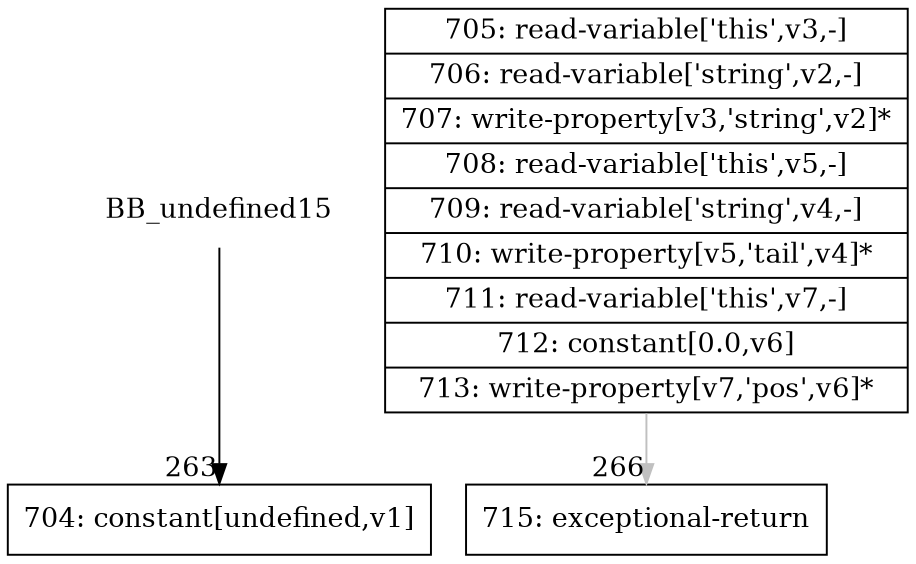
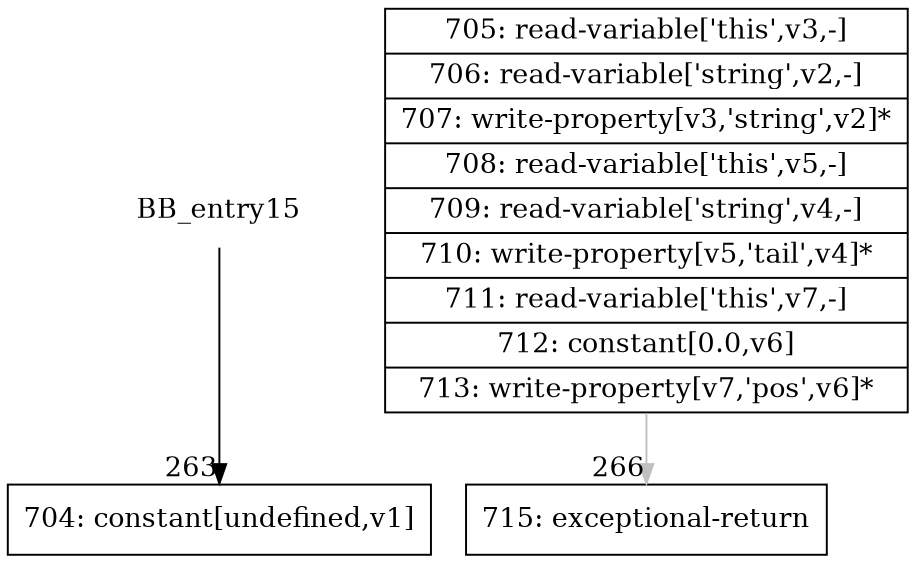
node "BB_undefined15": label "BB_undefined15" -> "BB_entry15"
